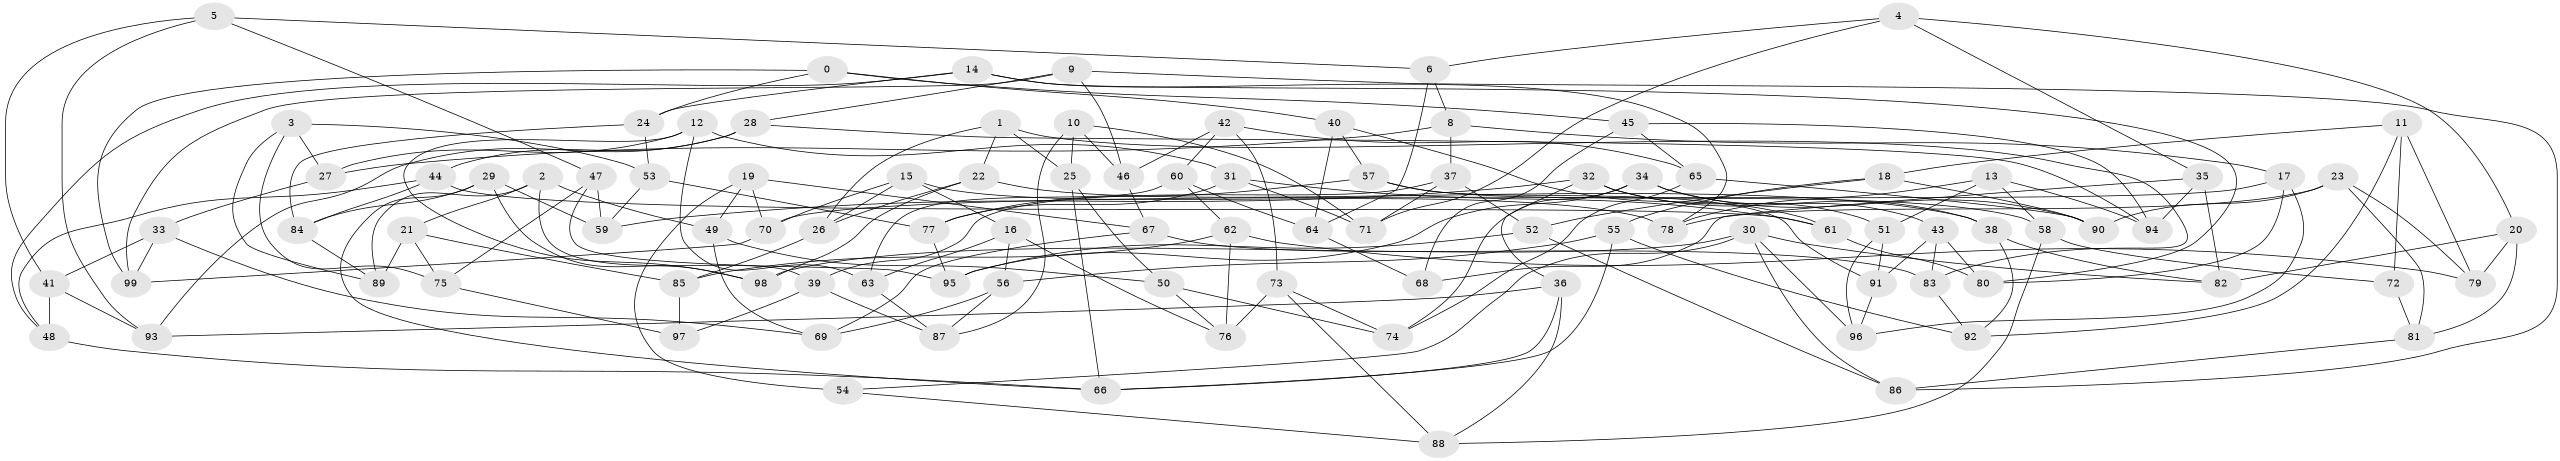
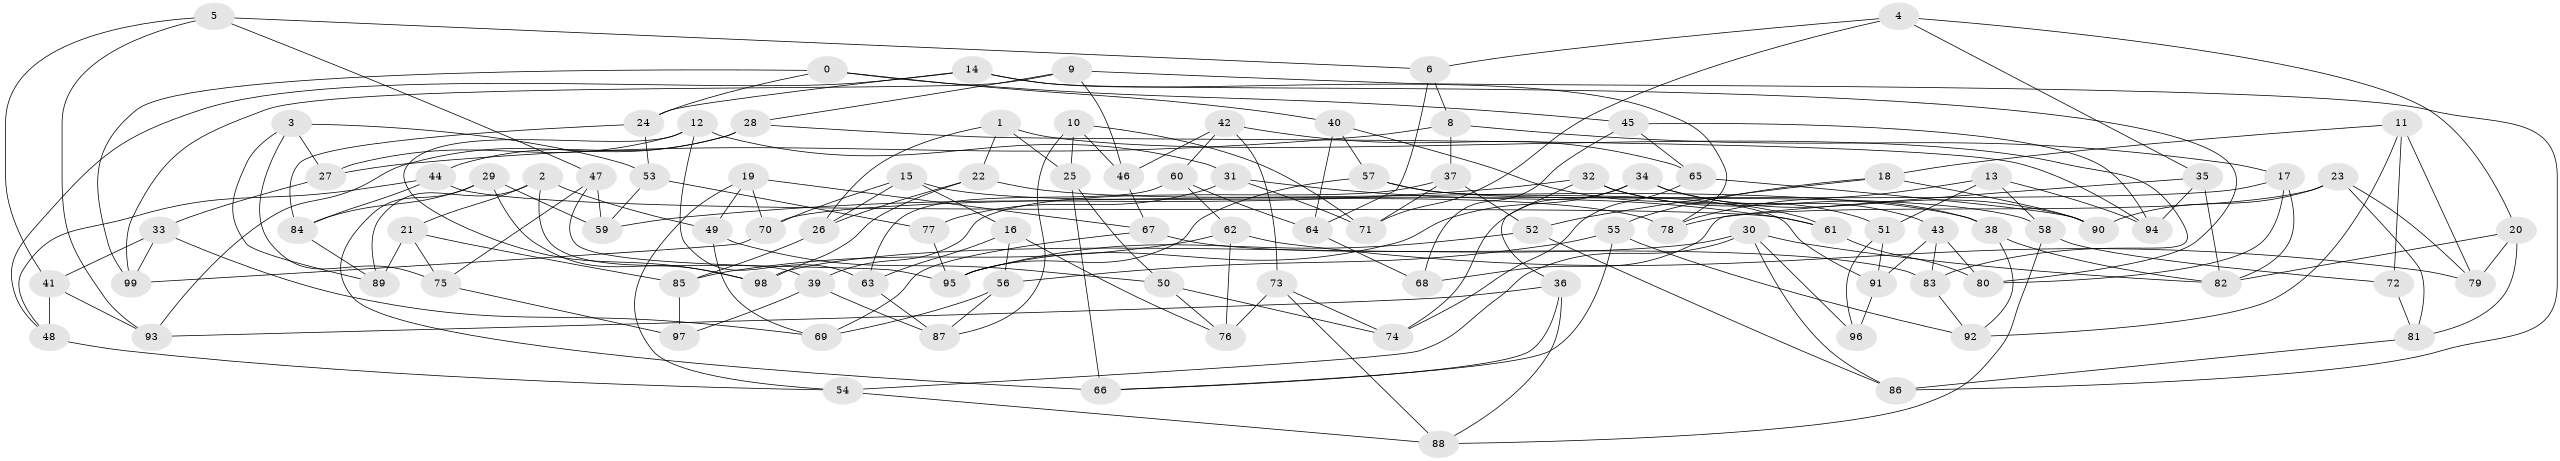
edge "57" -- "77": now "57" -- "95"
edge "17" -- "96": now "17" -- "82"
edge "48" -- "66": now "48" -- "54"
